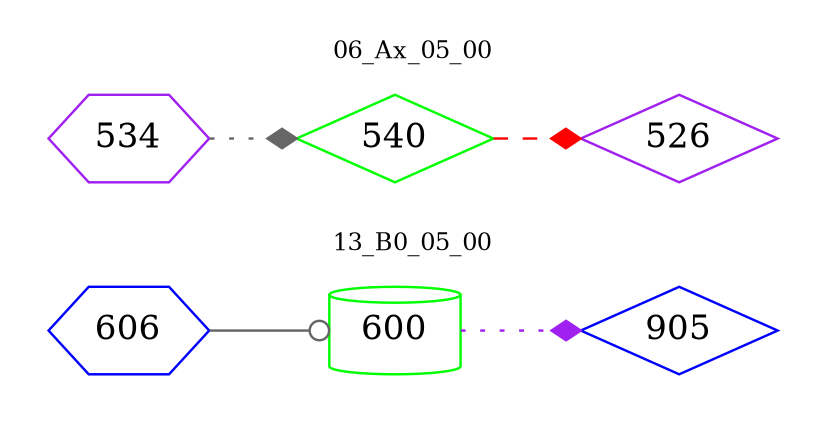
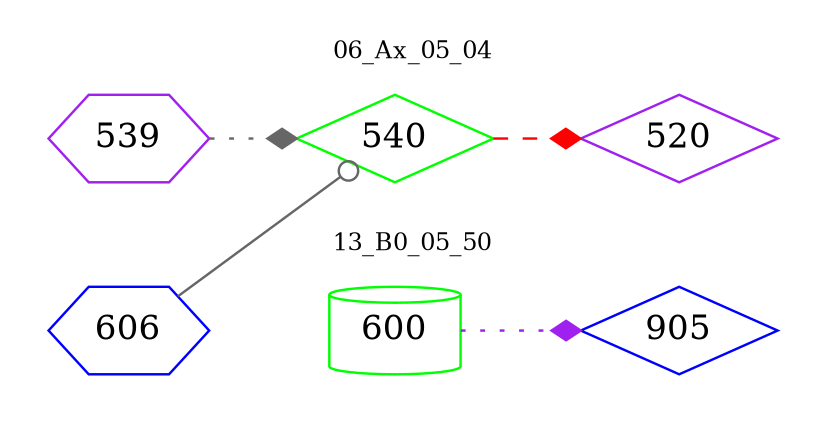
cluster "06_Ax_05_00": label "06_Ax_05_00" -> "06_Ax_05_04"
node "534": label "534" -> "539"
node "526": label "526" -> "520"
cluster "13_B0_05_00": label "13_B0_05_00" -> "13_B0_05_50"
edge "606" -> "600": now "606" -> "540"
